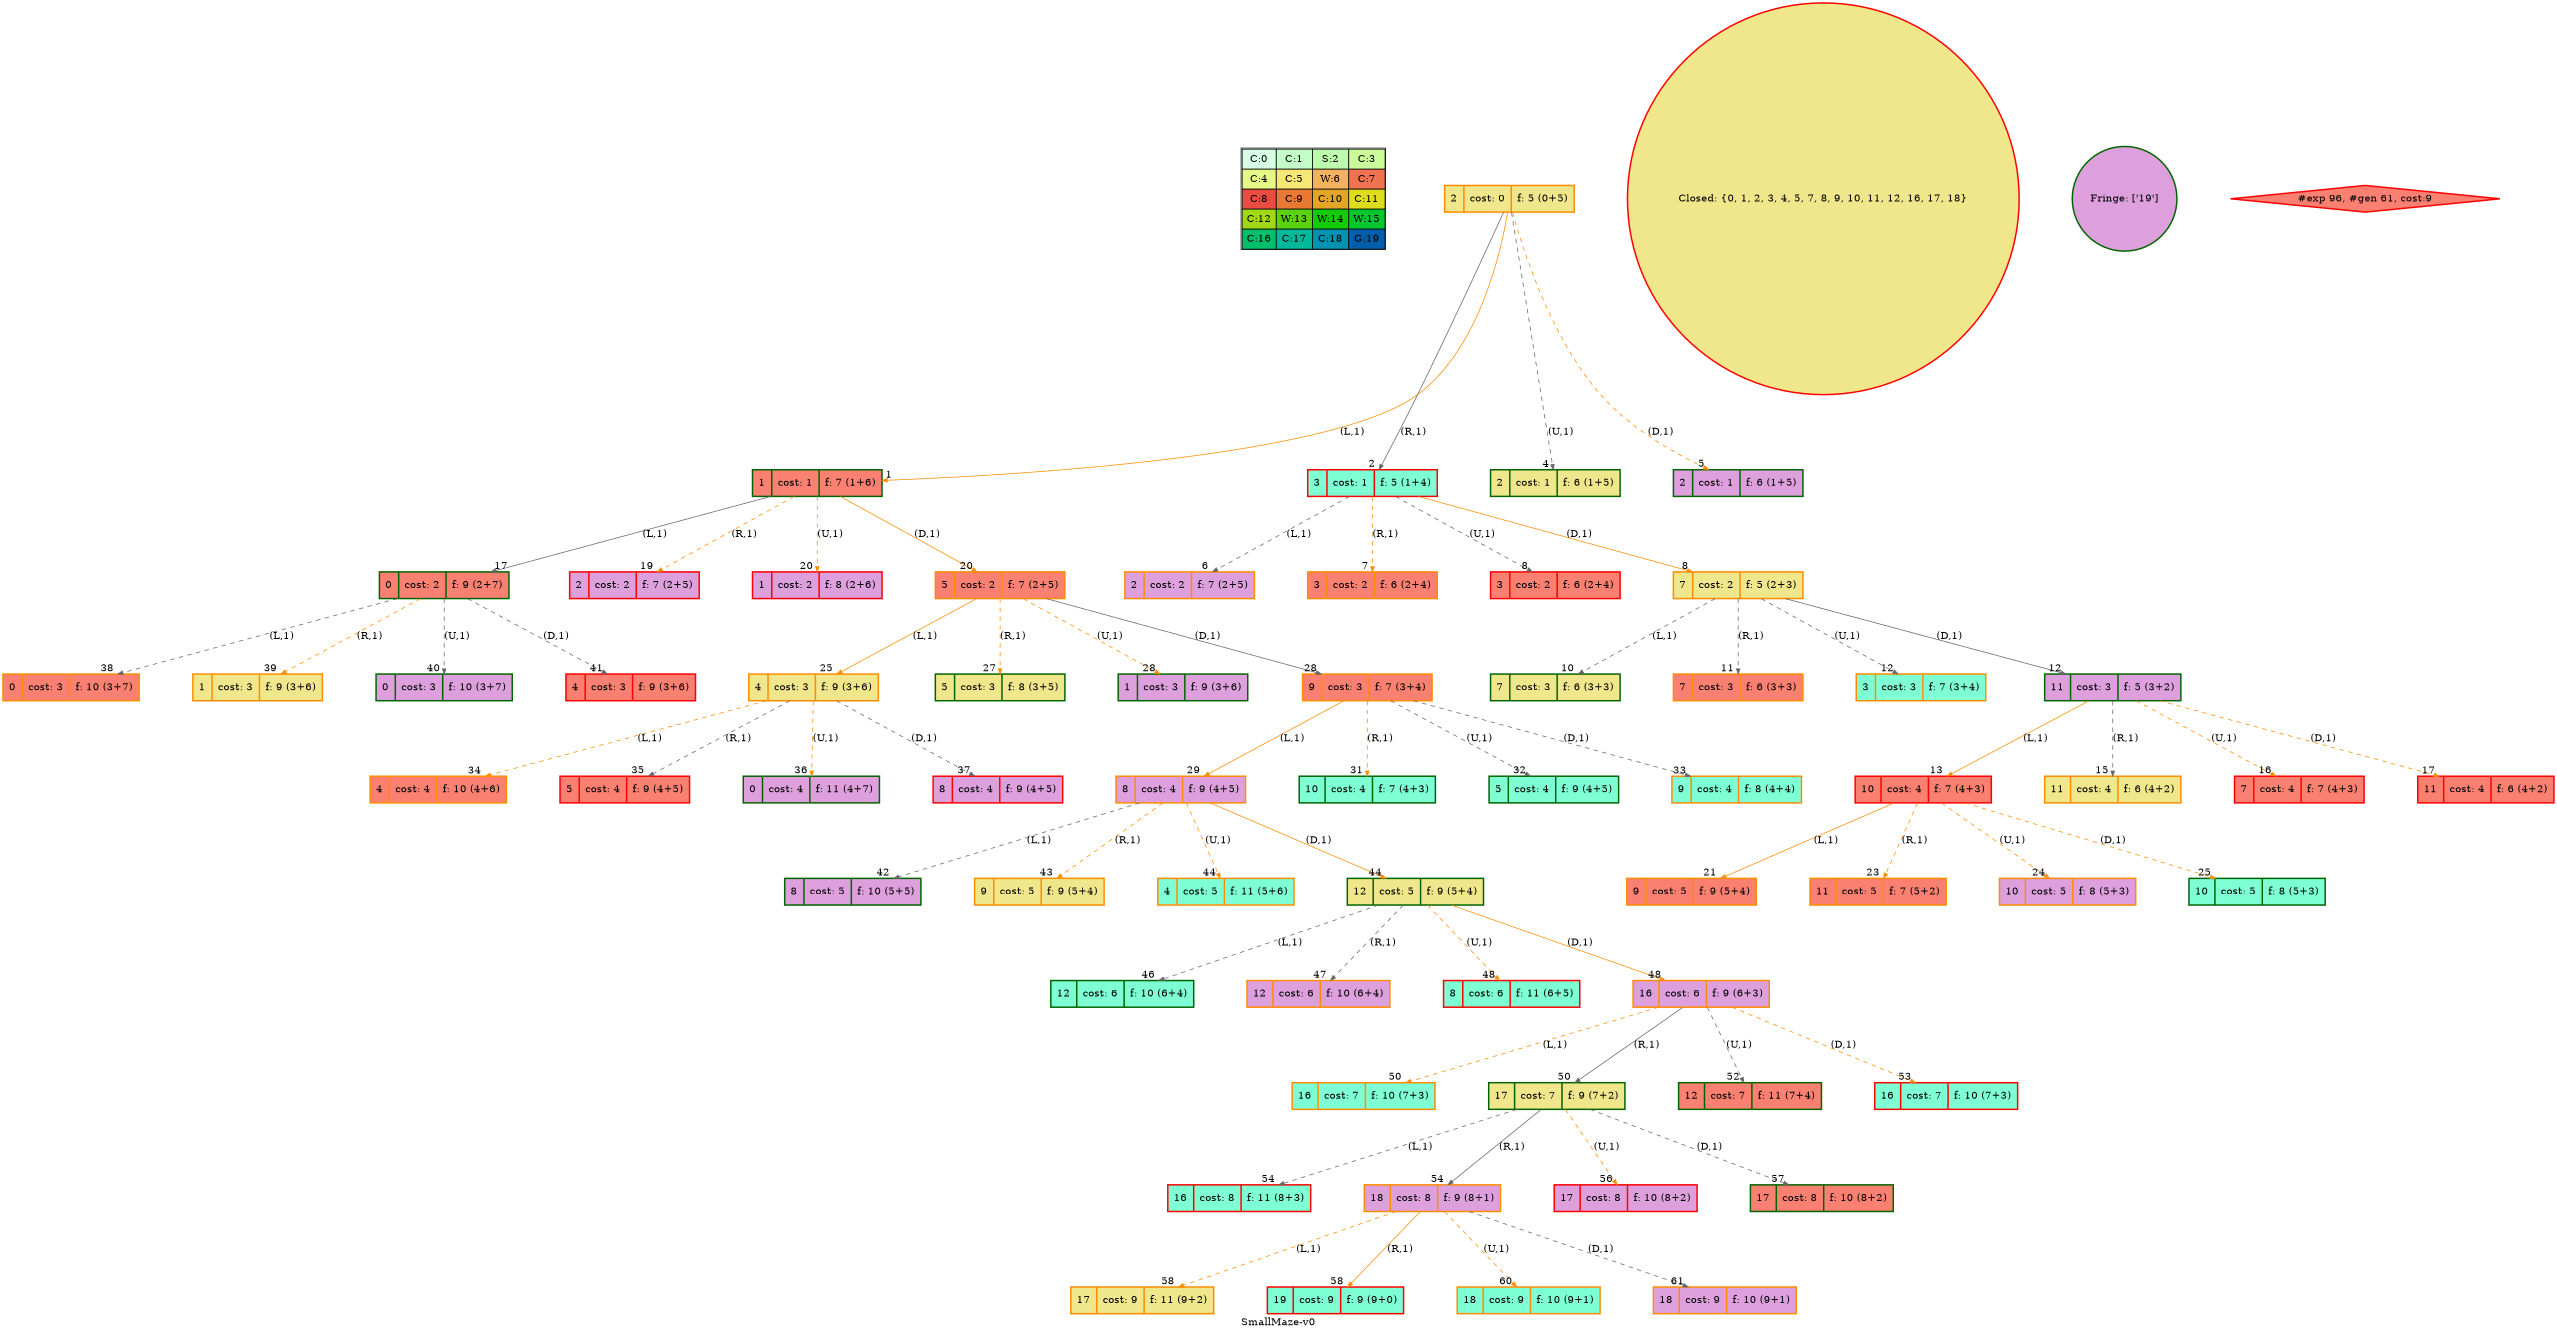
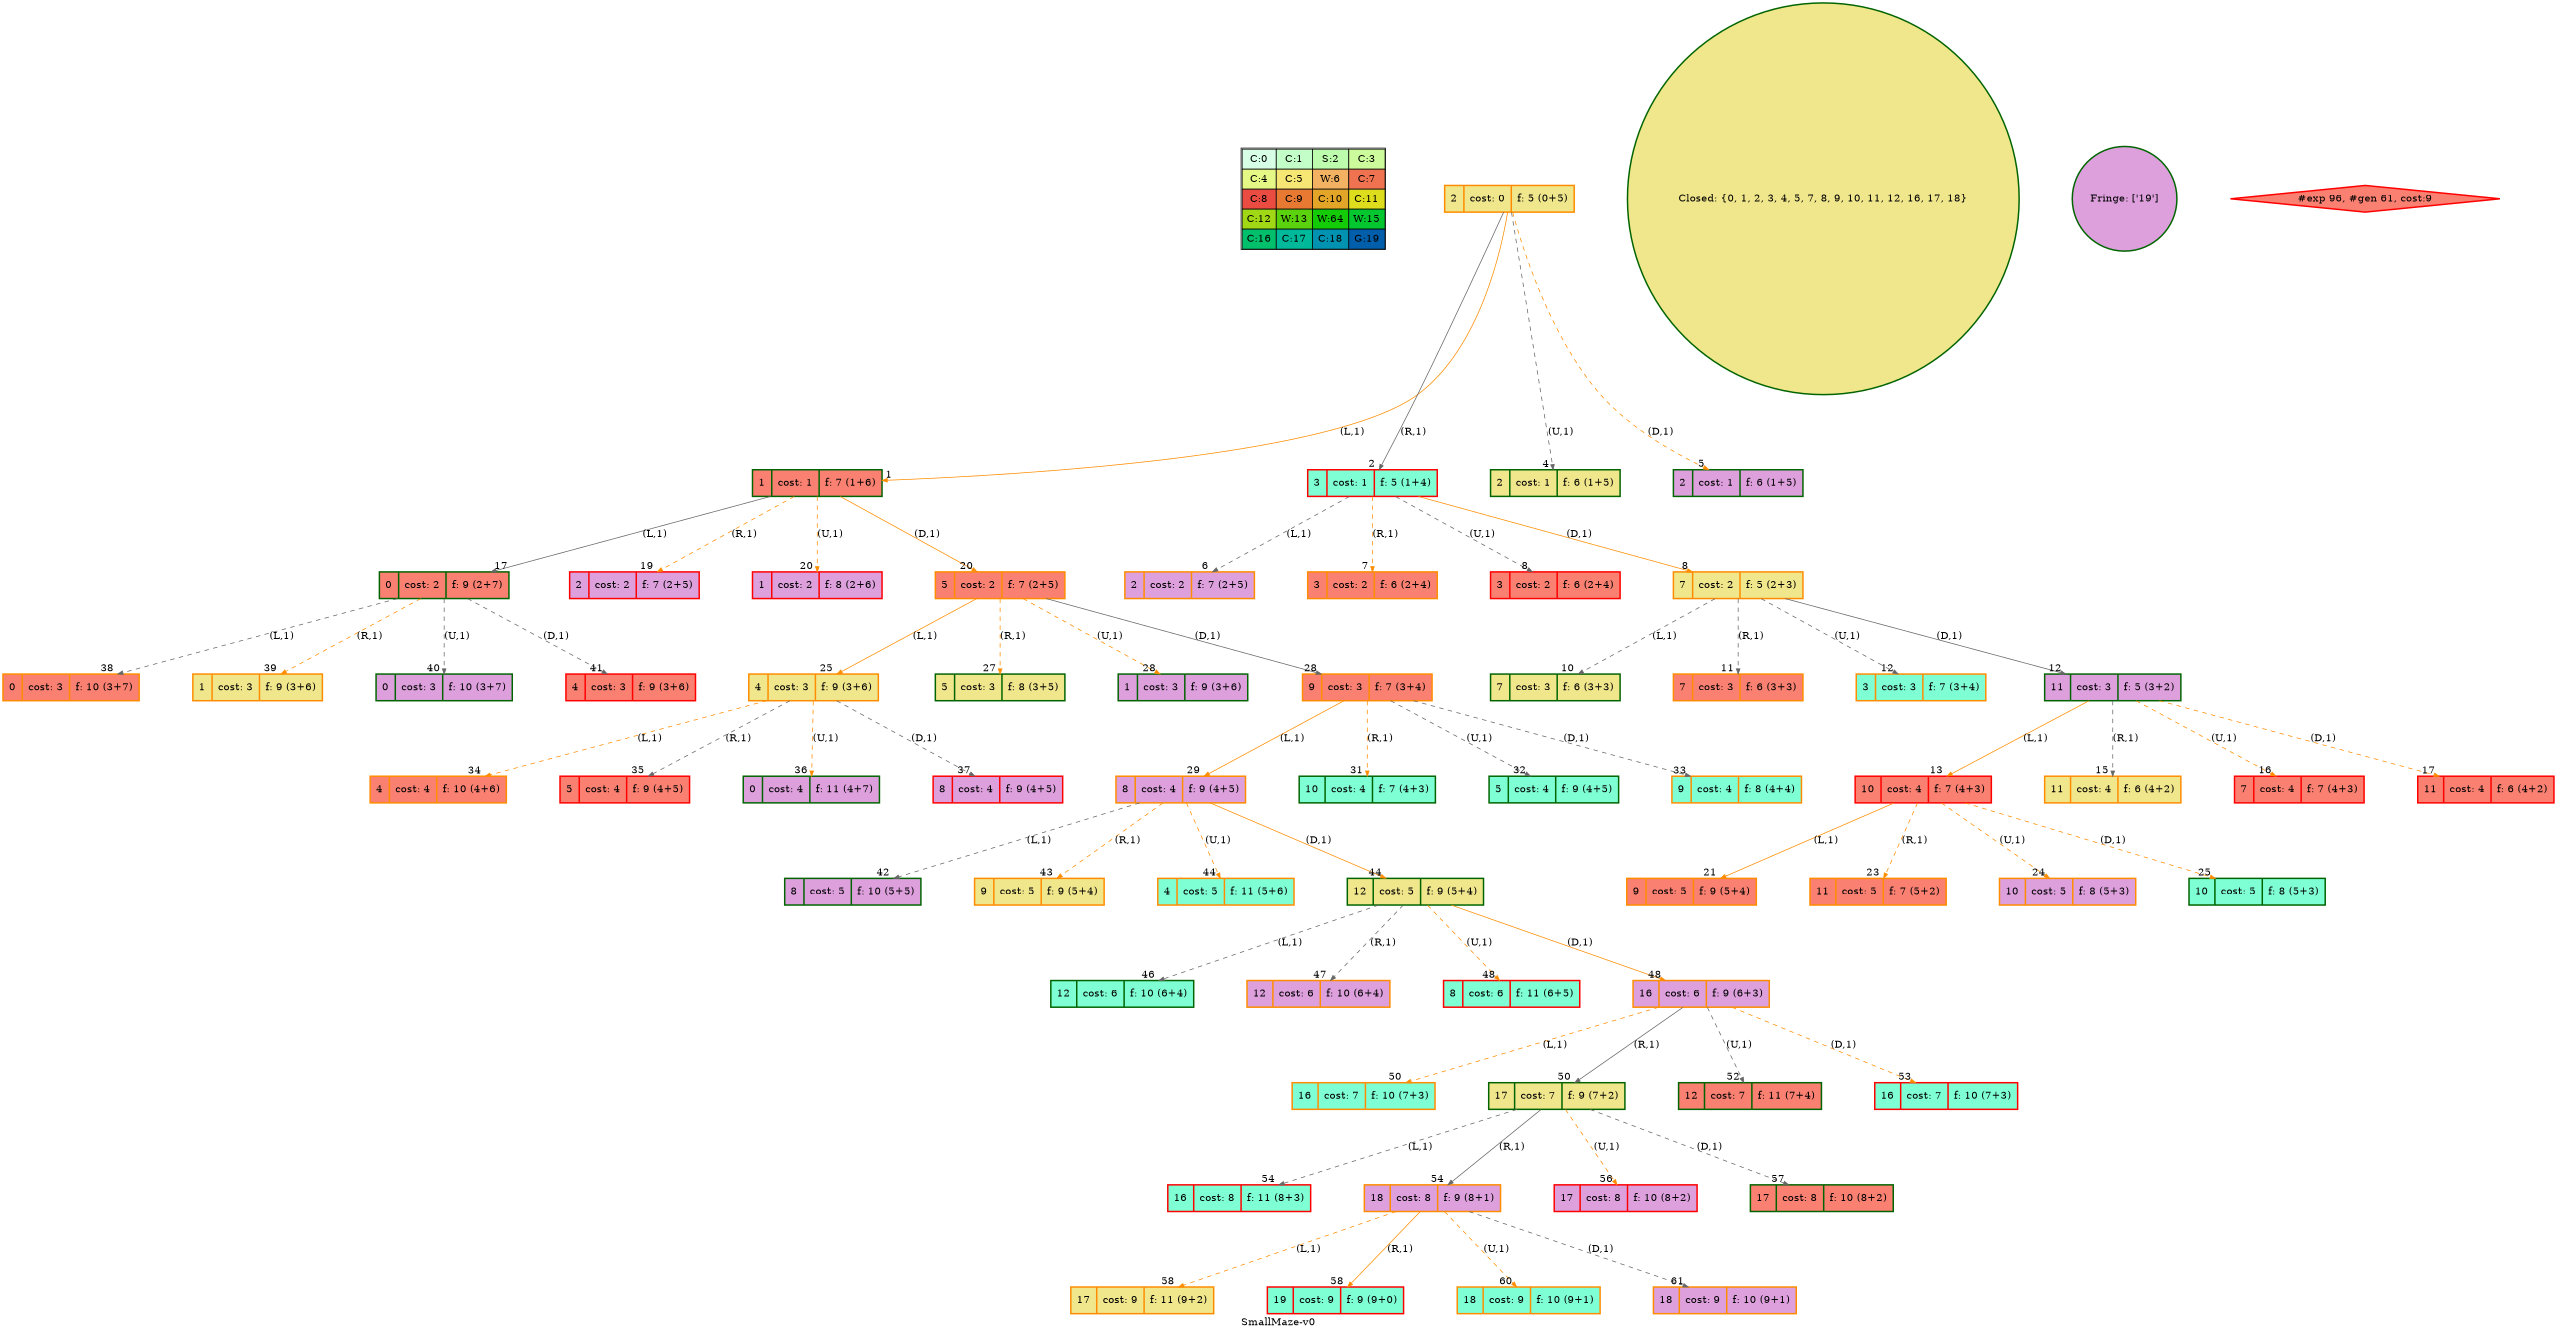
node "Closed: {0, 1, 2, 3, 4, 5, 7, 8, 9, 10, 11, 12, 16, 17, 18}": color red -> darkgreen
node "C:0": text "W:14" -> "W:64"
